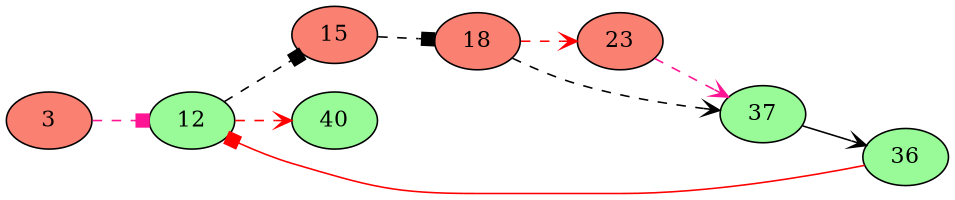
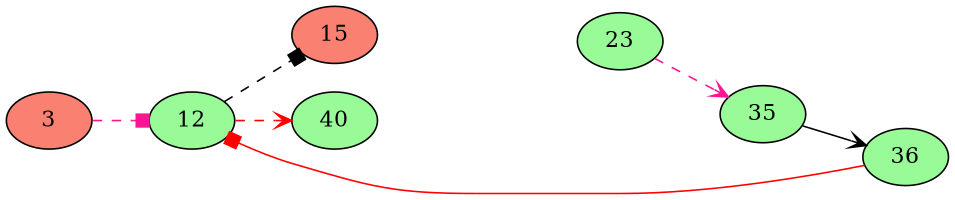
node "18": removed
node "23": fillcolor salmon -> palegreen
node "37": label "37" -> "35"
